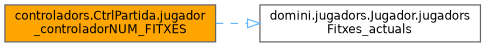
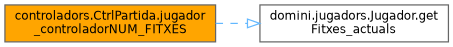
node "domini.jugadors.Jugador.jugadors Fitxes_actuals": label "domini.jugadors.Jugador.jugadors Fitxes_actuals" -> "domini.jugadors.Jugador.get Fitxes_actuals"
